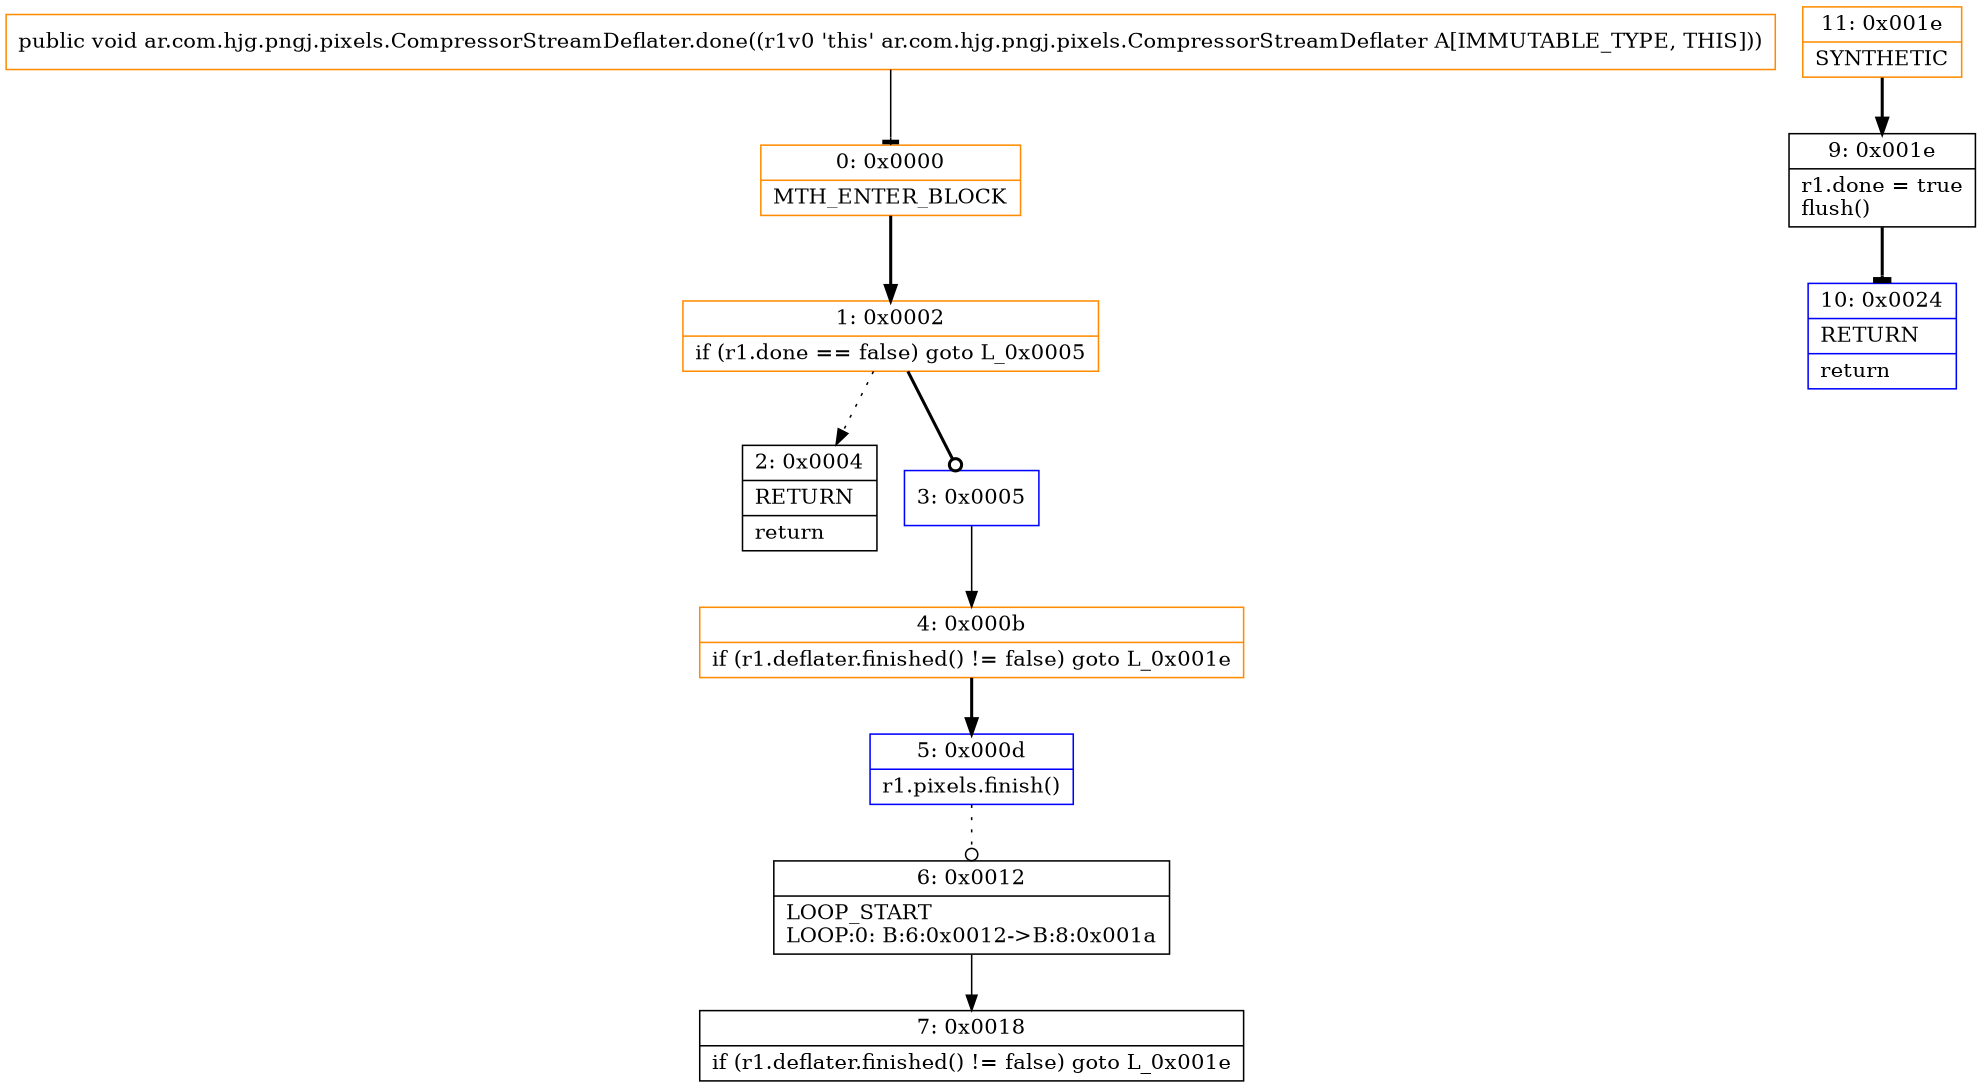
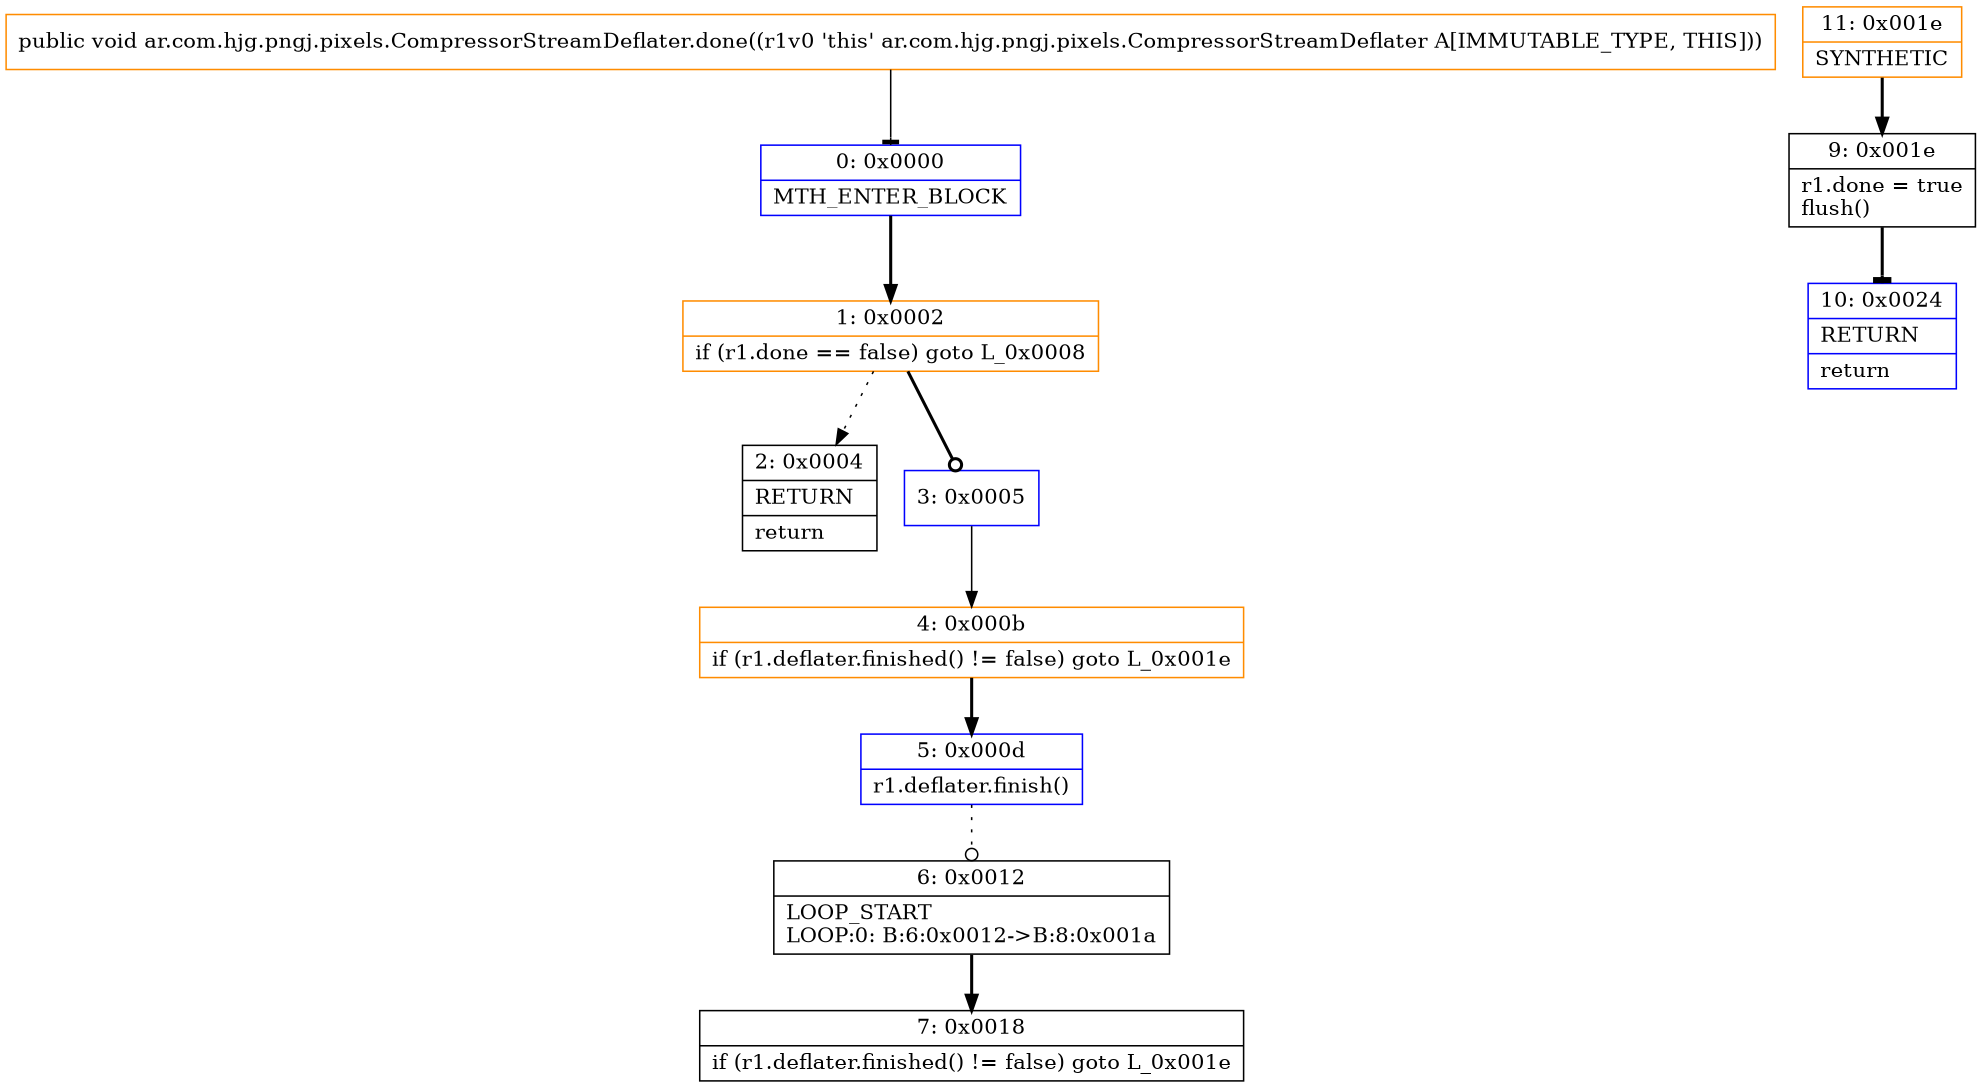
node "0: 0x0000": color darkorange -> blue
node "1: 0x0002": text "if (r1.done == false) goto L_0x0005" -> "if (r1.done == false) goto L_0x0008"
node "5: 0x000d": text "r1.pixels.finish()" -> "r1.deflater.finish()"
edge "6: 0x0012" -> "7: 0x0018": style solid -> bold
